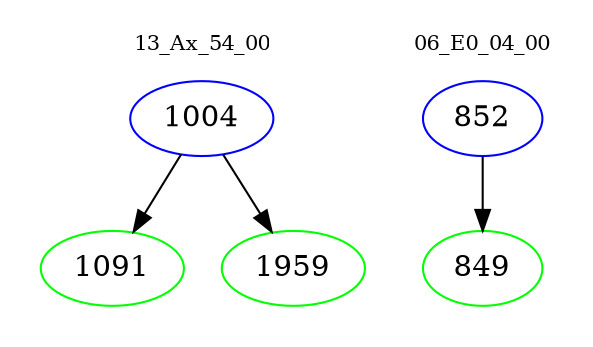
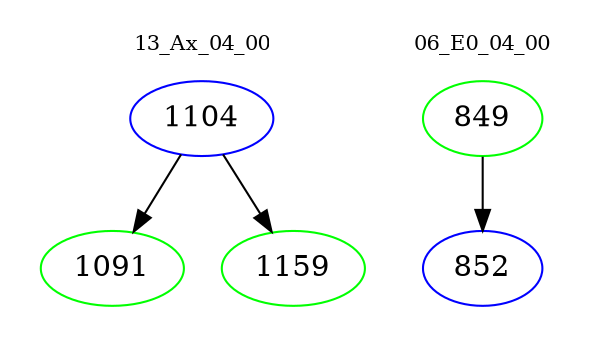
cluster "13_Ax_54_00": label "13_Ax_54_00" -> "13_Ax_04_00"
node "1004": label "1004" -> "1104"
edge "852" -> "849": reversed
node "1959": label "1959" -> "1159"
